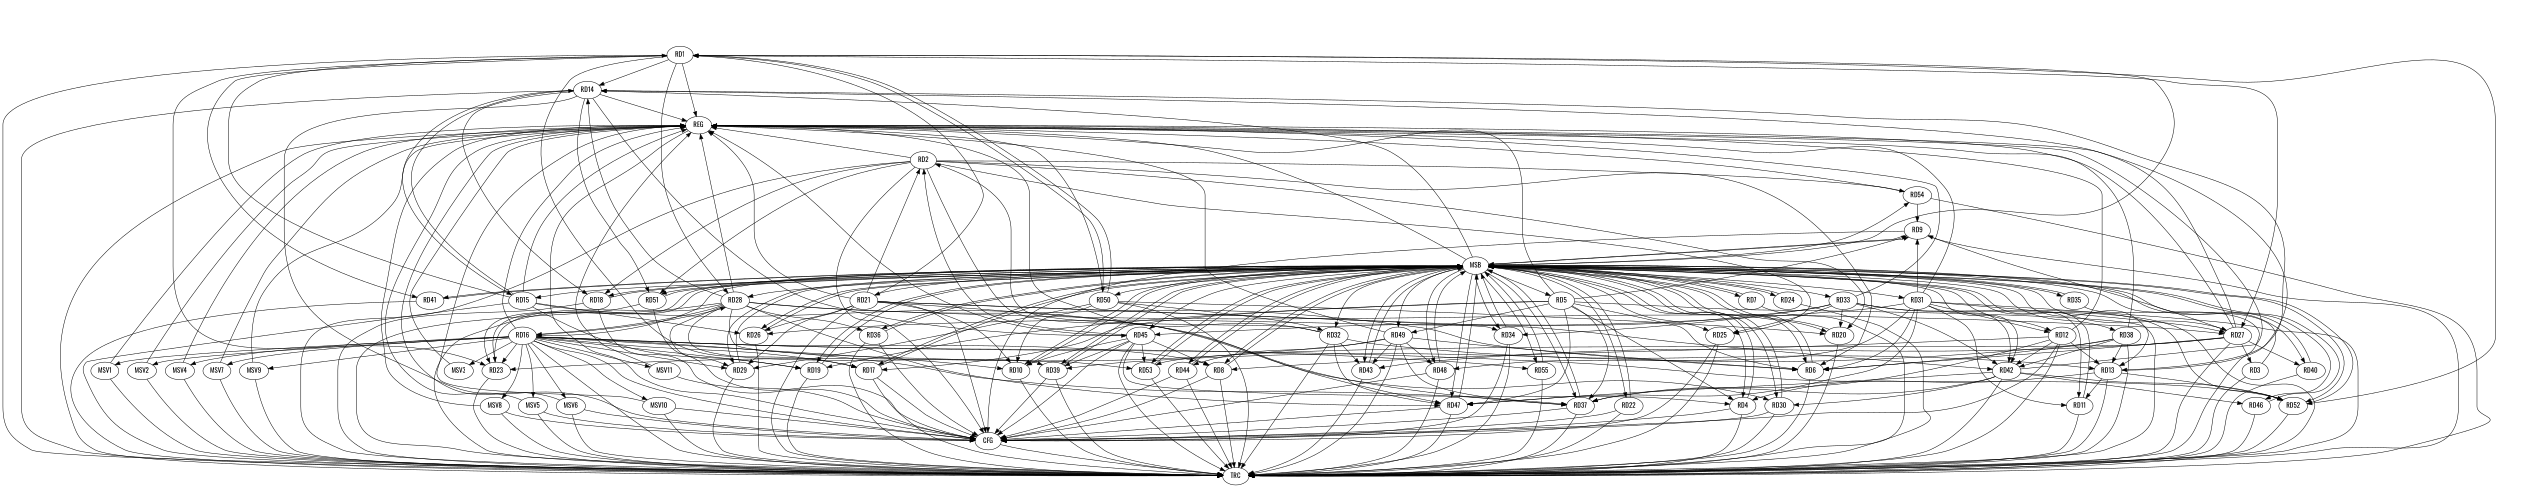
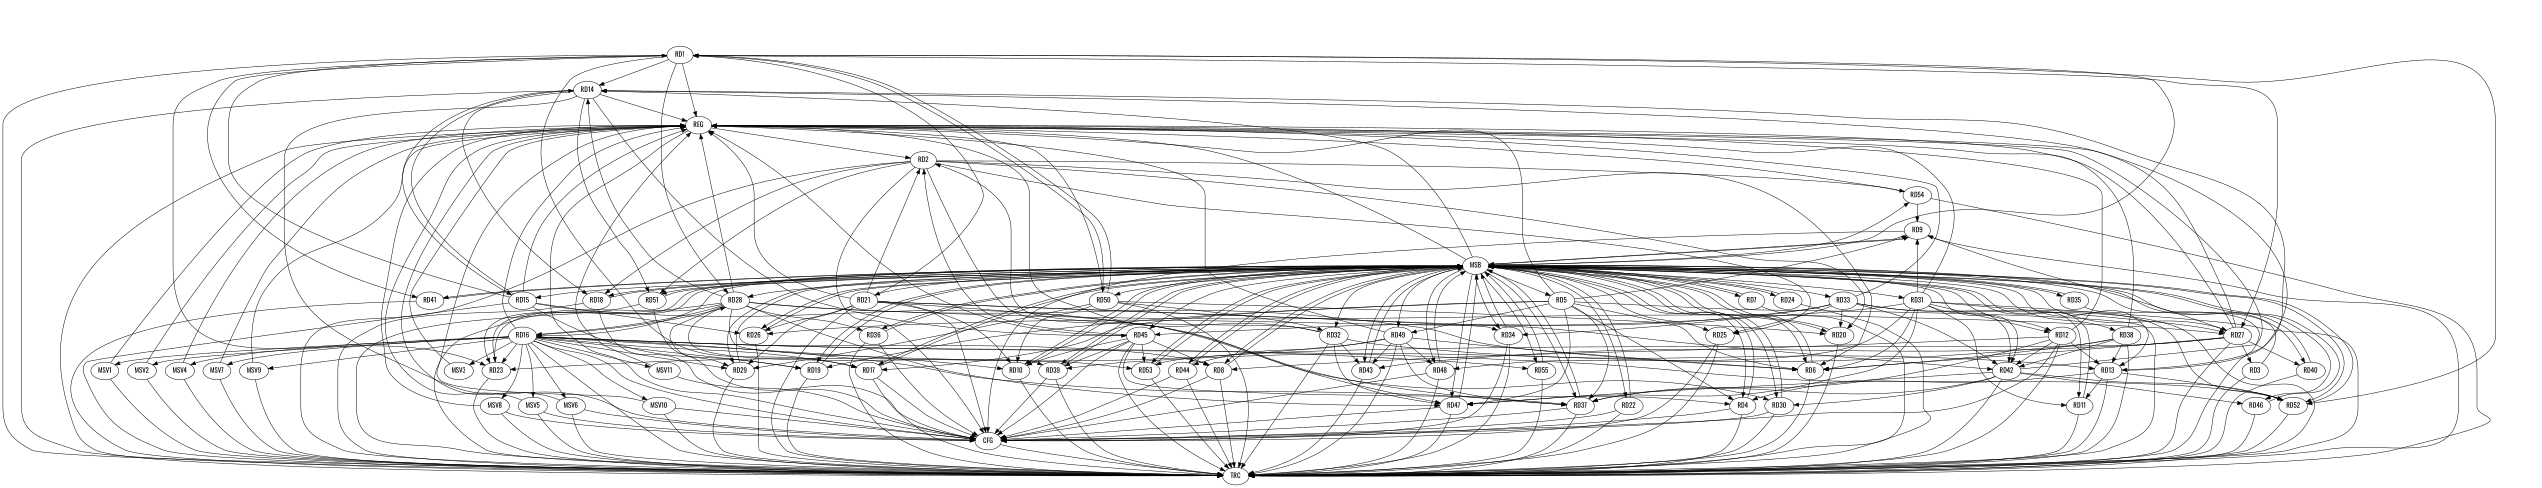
edge "RD2" -> "REG": reversed
